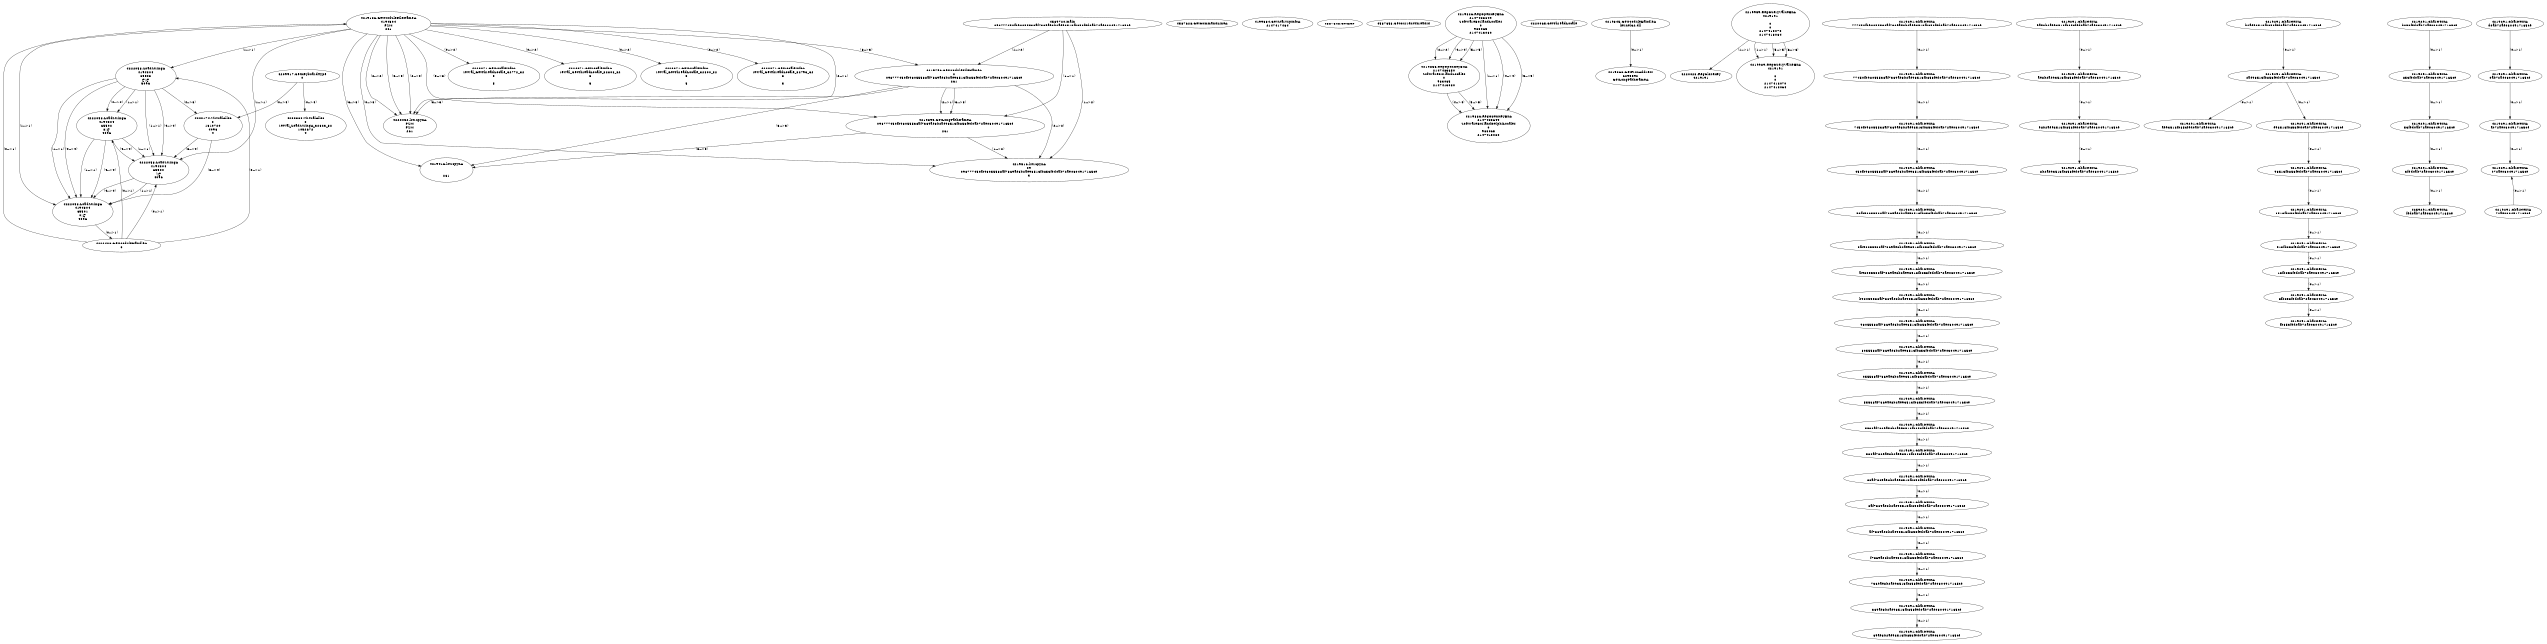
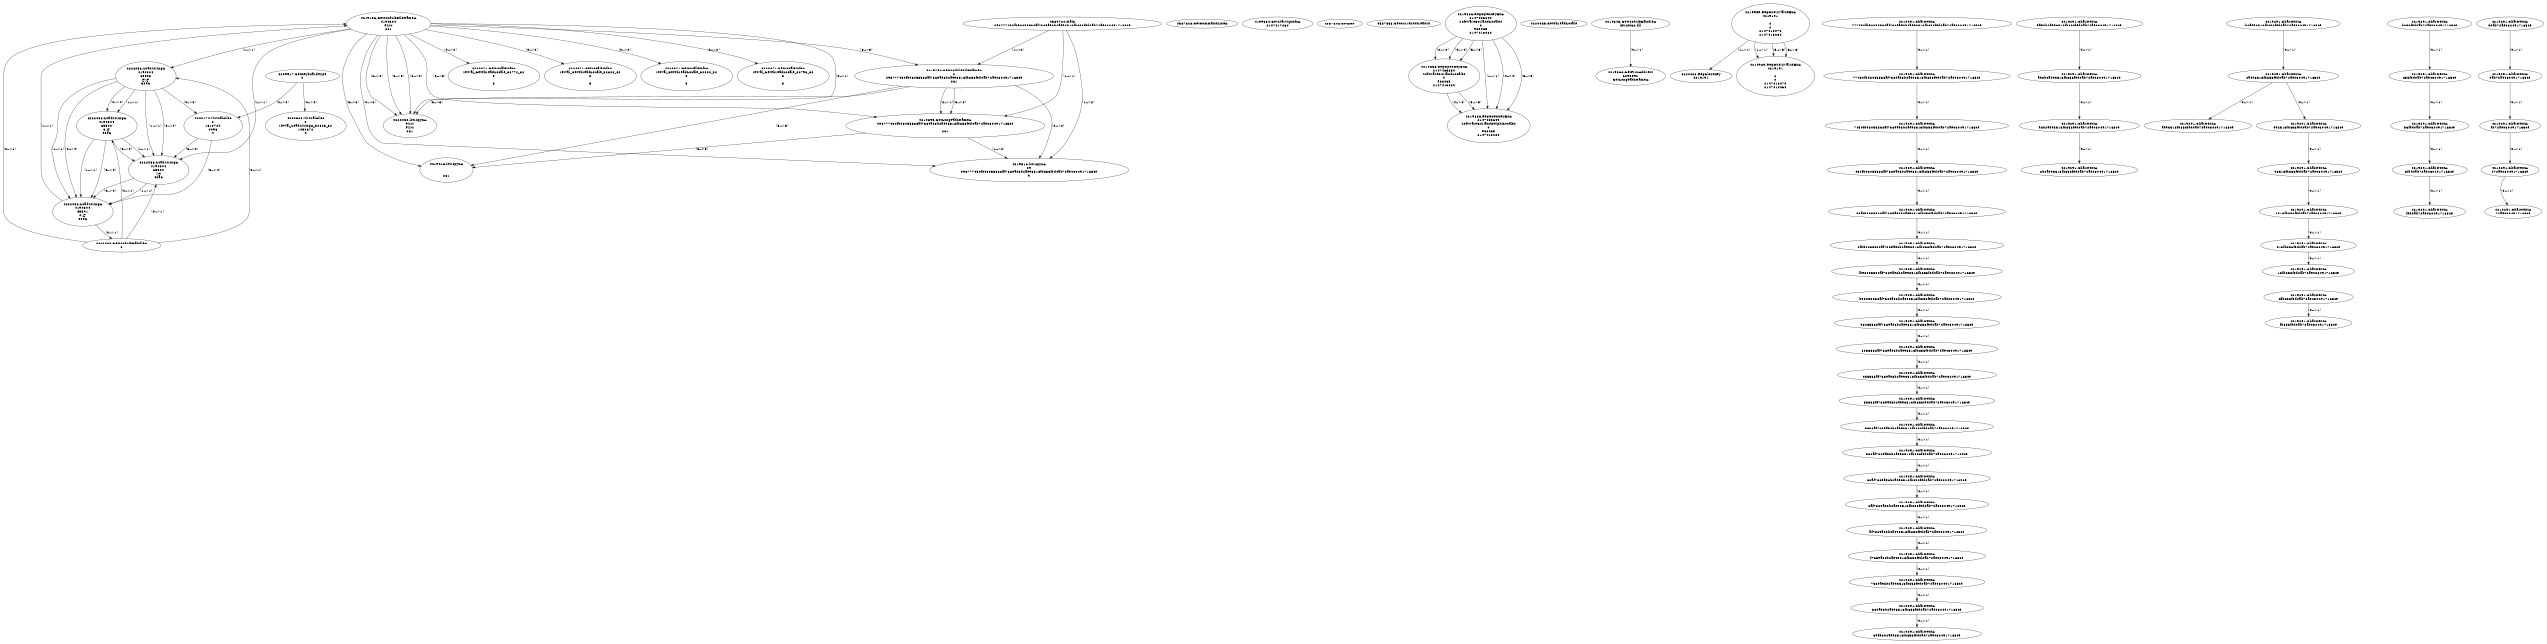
edge "4219186.GetModuleFileNameA 4194304 PZM 261" -> "4222058.LoadStringA 4194304 65501 0|@ 4096": reversed
edge "4219291.CharNextA 72ae0304917165ce" -> "4210291.CharNextA b72ae0304917165ce": reversed
node "4259291.CharNextA fed0ab72ae0304917165ce": label "4259291.CharNextA fed0ab72ae0304917165ce" -> "4219291.CharNextA fed0ab72ae0304917165ce"
edge "4219291.CharNextA 13fb853fed0ab72ae0304917165ce" -> "4219291.CharNextA 3fb853fed0ab72ae0304917165ce": removed, label "(0-->1)"
